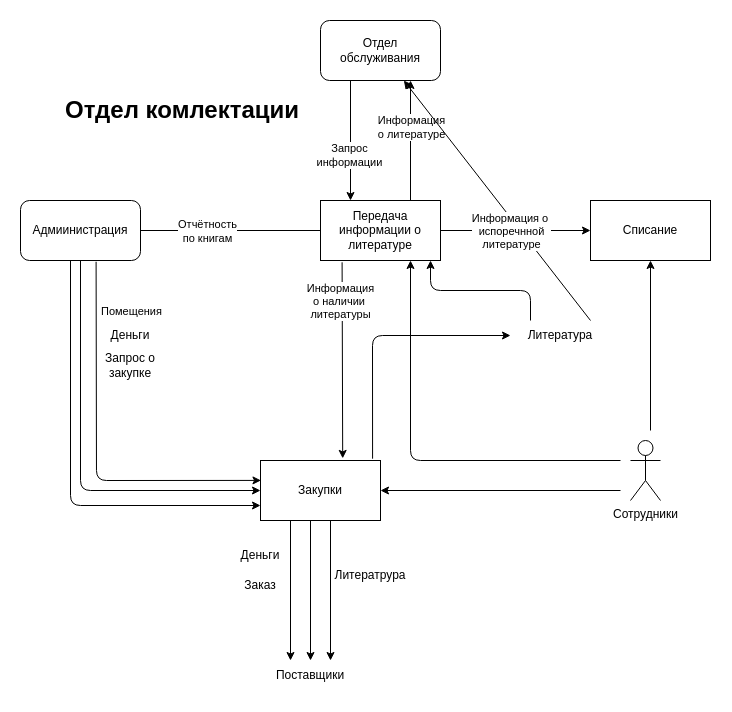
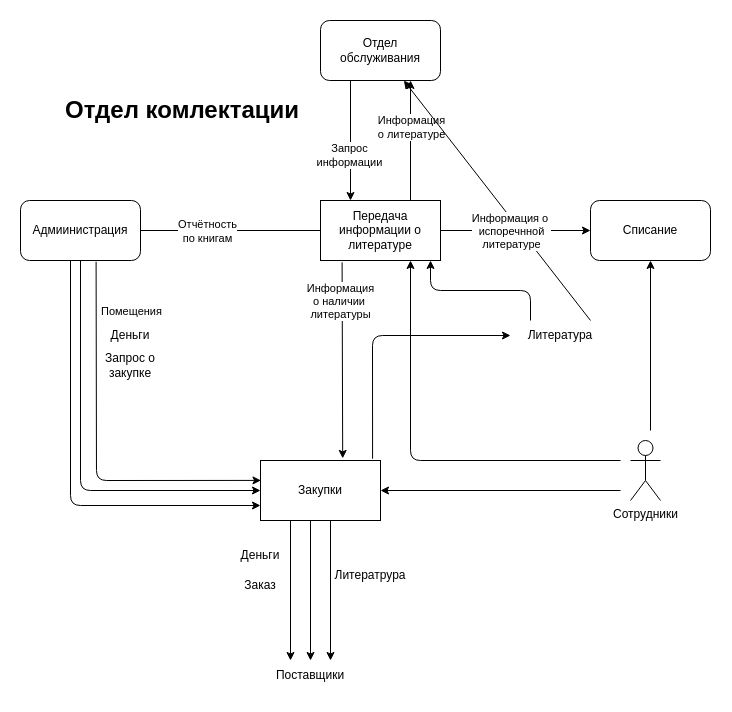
node "Списание": shape rectangle -> rounded rectangle
